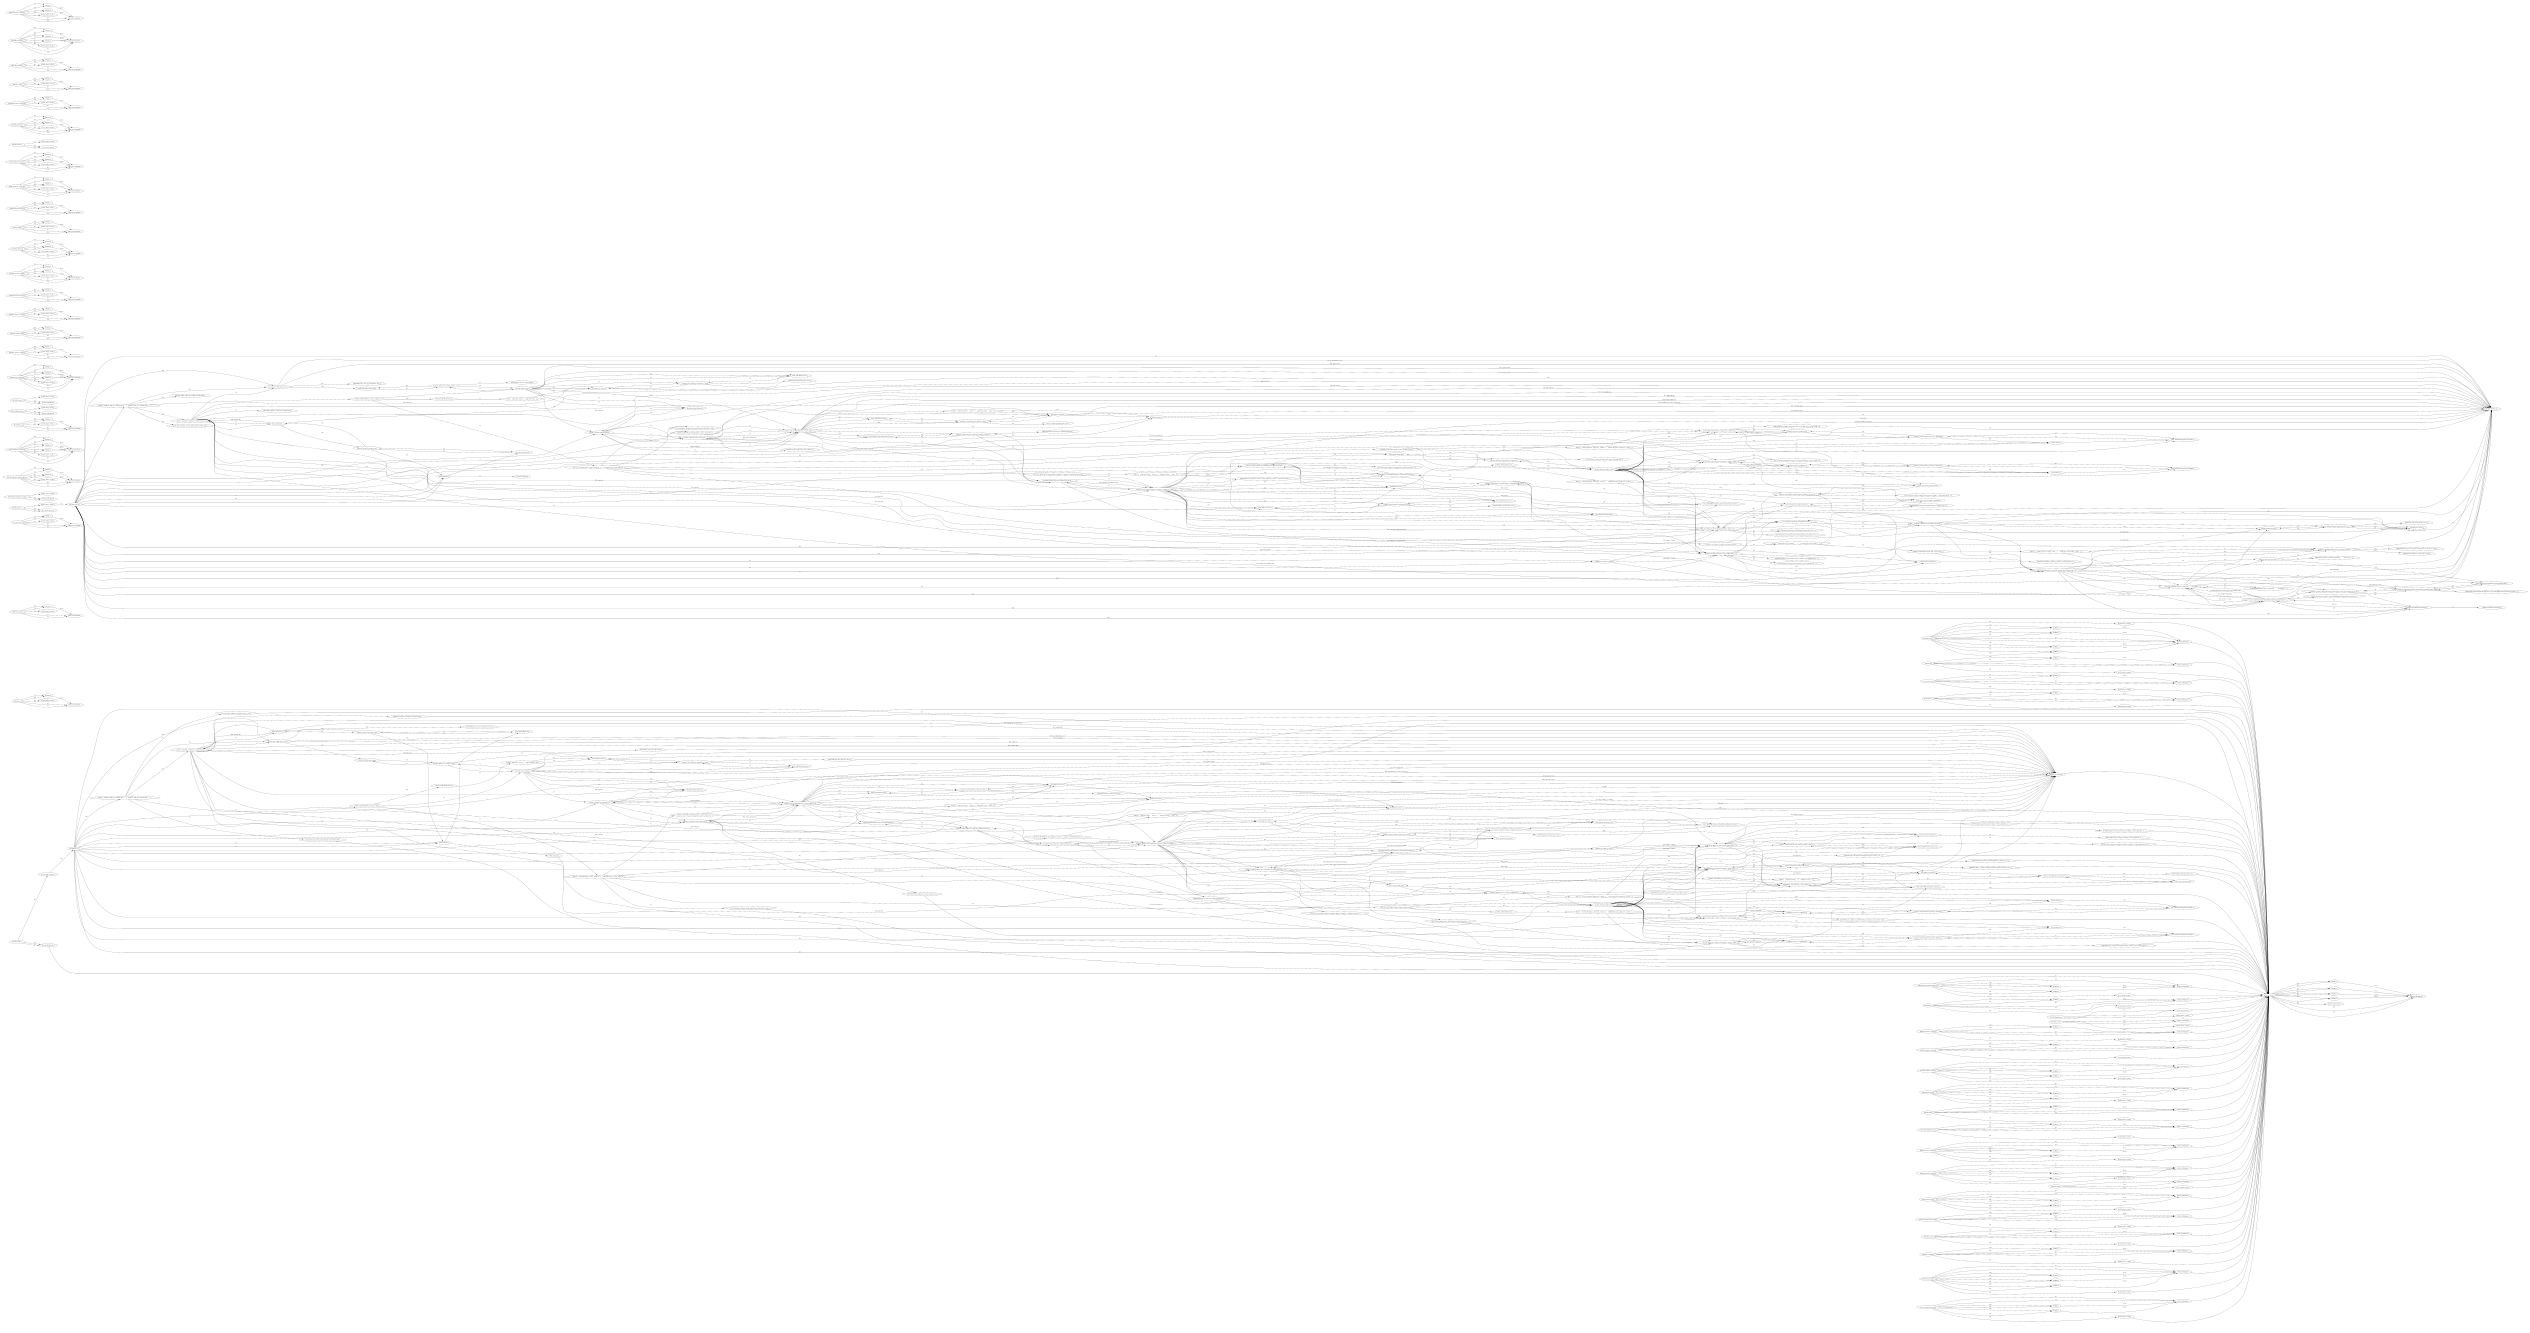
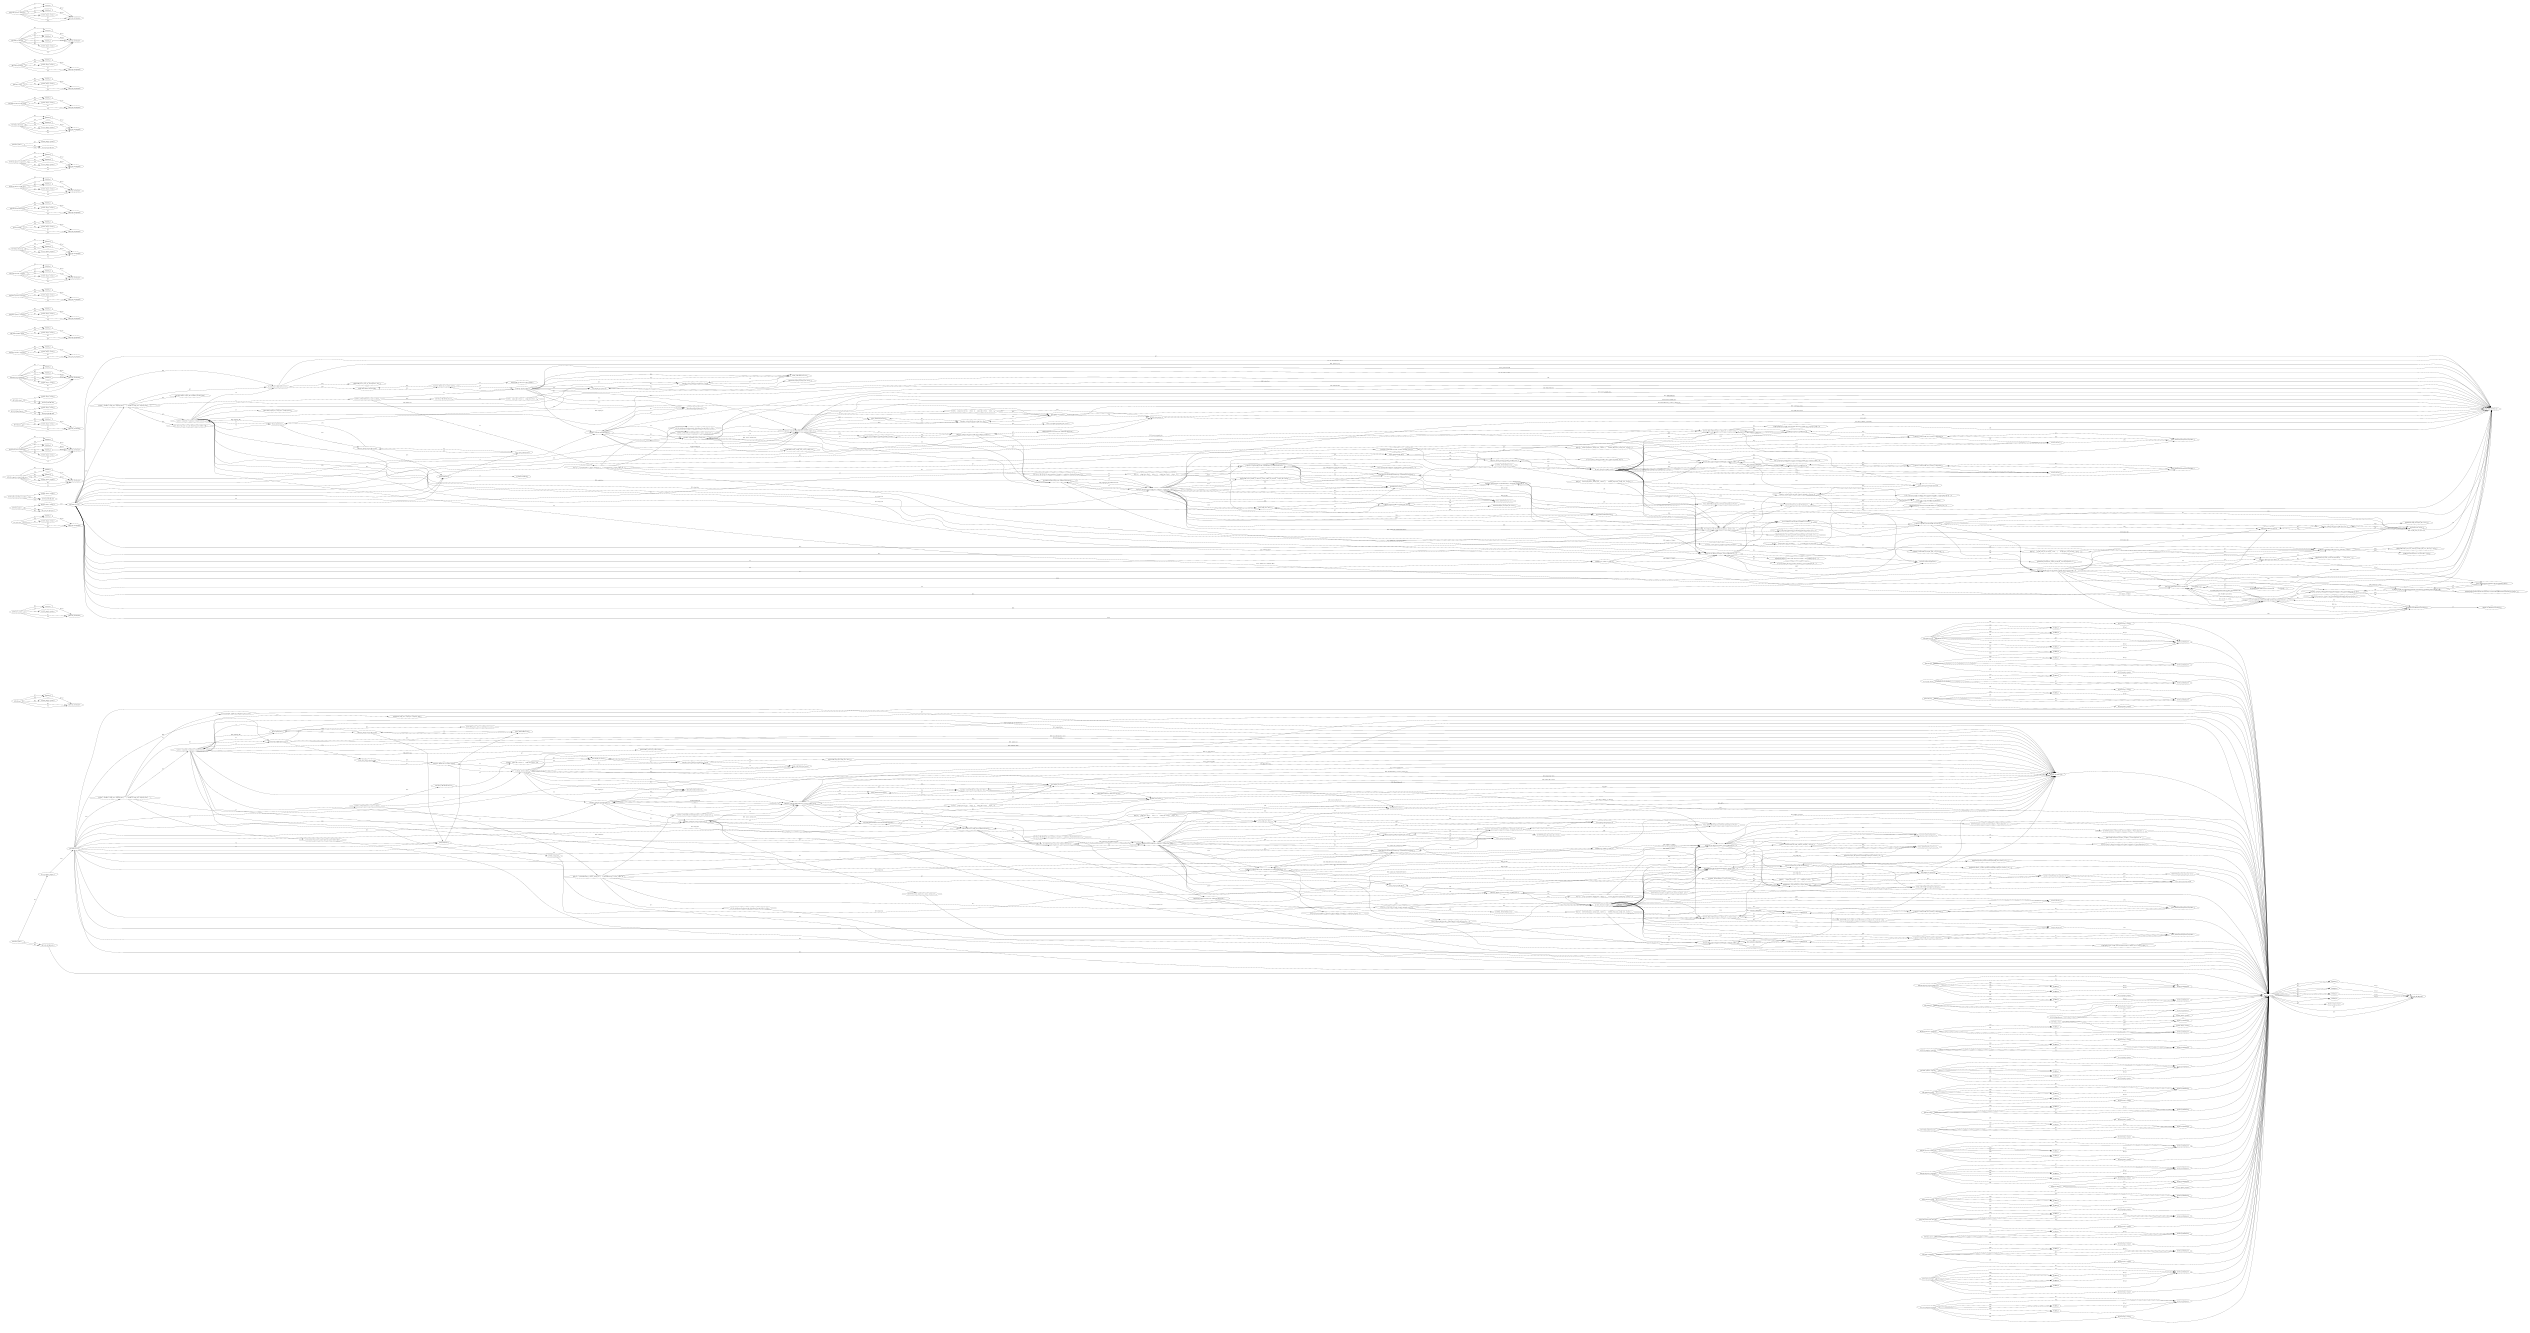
edge "(CONTROL_STRUCTURE,IF,if (!PassesCORSAccessCheck()))" -> "(<operator>.logicalNot,!PassesCORSAccessCheck())": now "(CONTROL_STRUCTURE,IF,if (!PassesCORSAccessCheck()))" -> "(<operator>.indirection,*task_runner_)"
